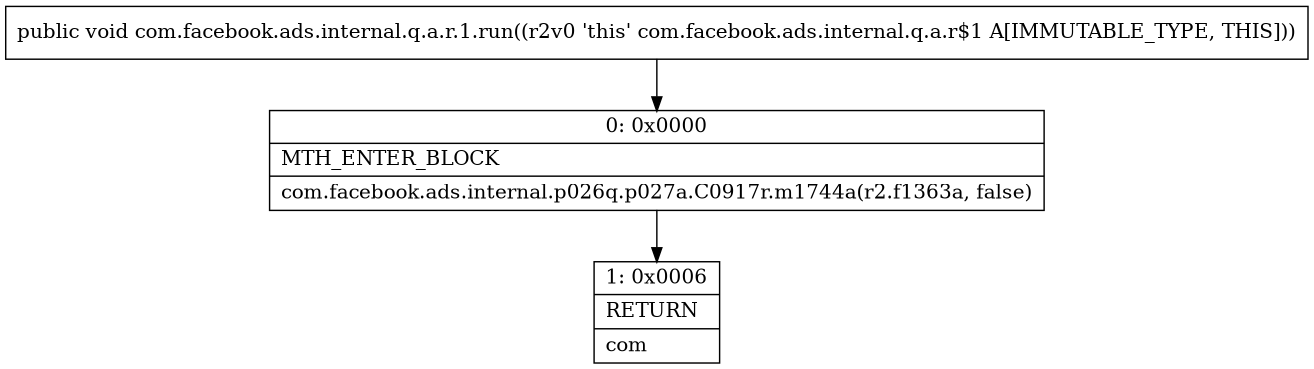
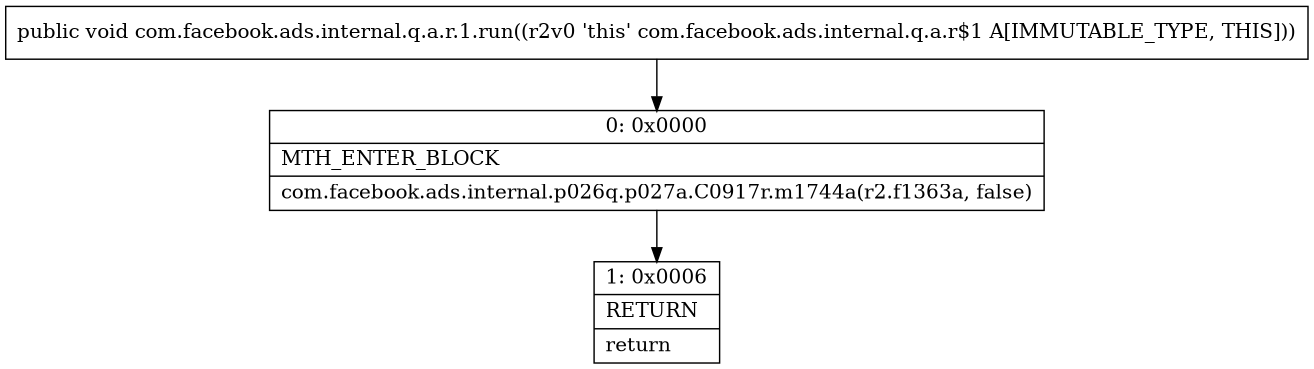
node "1: 0x0006": text "com" -> "return"
